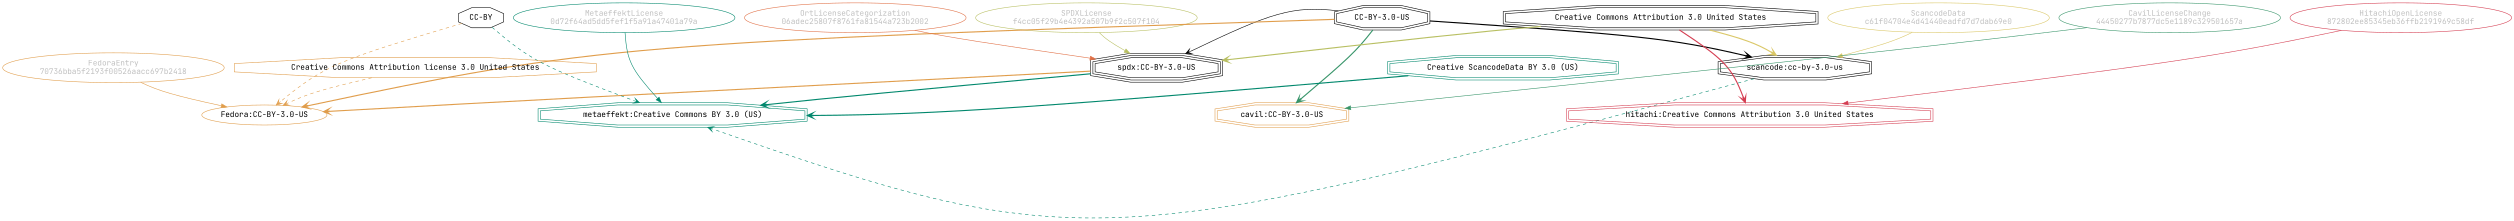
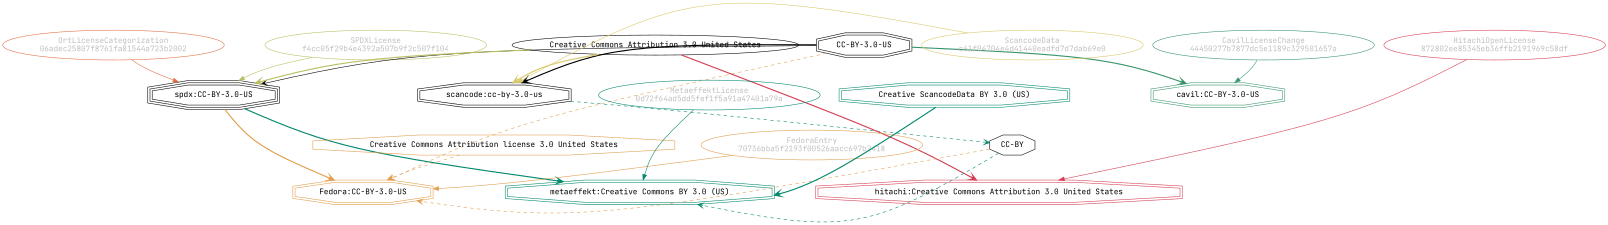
node "Creative Commons Attribution 3.0 United States": shape doubleoctagon -> ellipse
edge "CC-BY-3.0-US" -> "Fedora:CC-BY-3.0-US": style bold -> dashed
node "Fedora:CC-BY-3.0-US": shape ellipse -> doubleoctagon
node "cavil:CC-BY-3.0-US": color #e09d4b -> #379469
edge "scancode:cc-by-3.0-us" -> "metaeffekt:Creative Commons BY 3.0 (US)": now "scancode:cc-by-3.0-us" -> "CC-BY"
